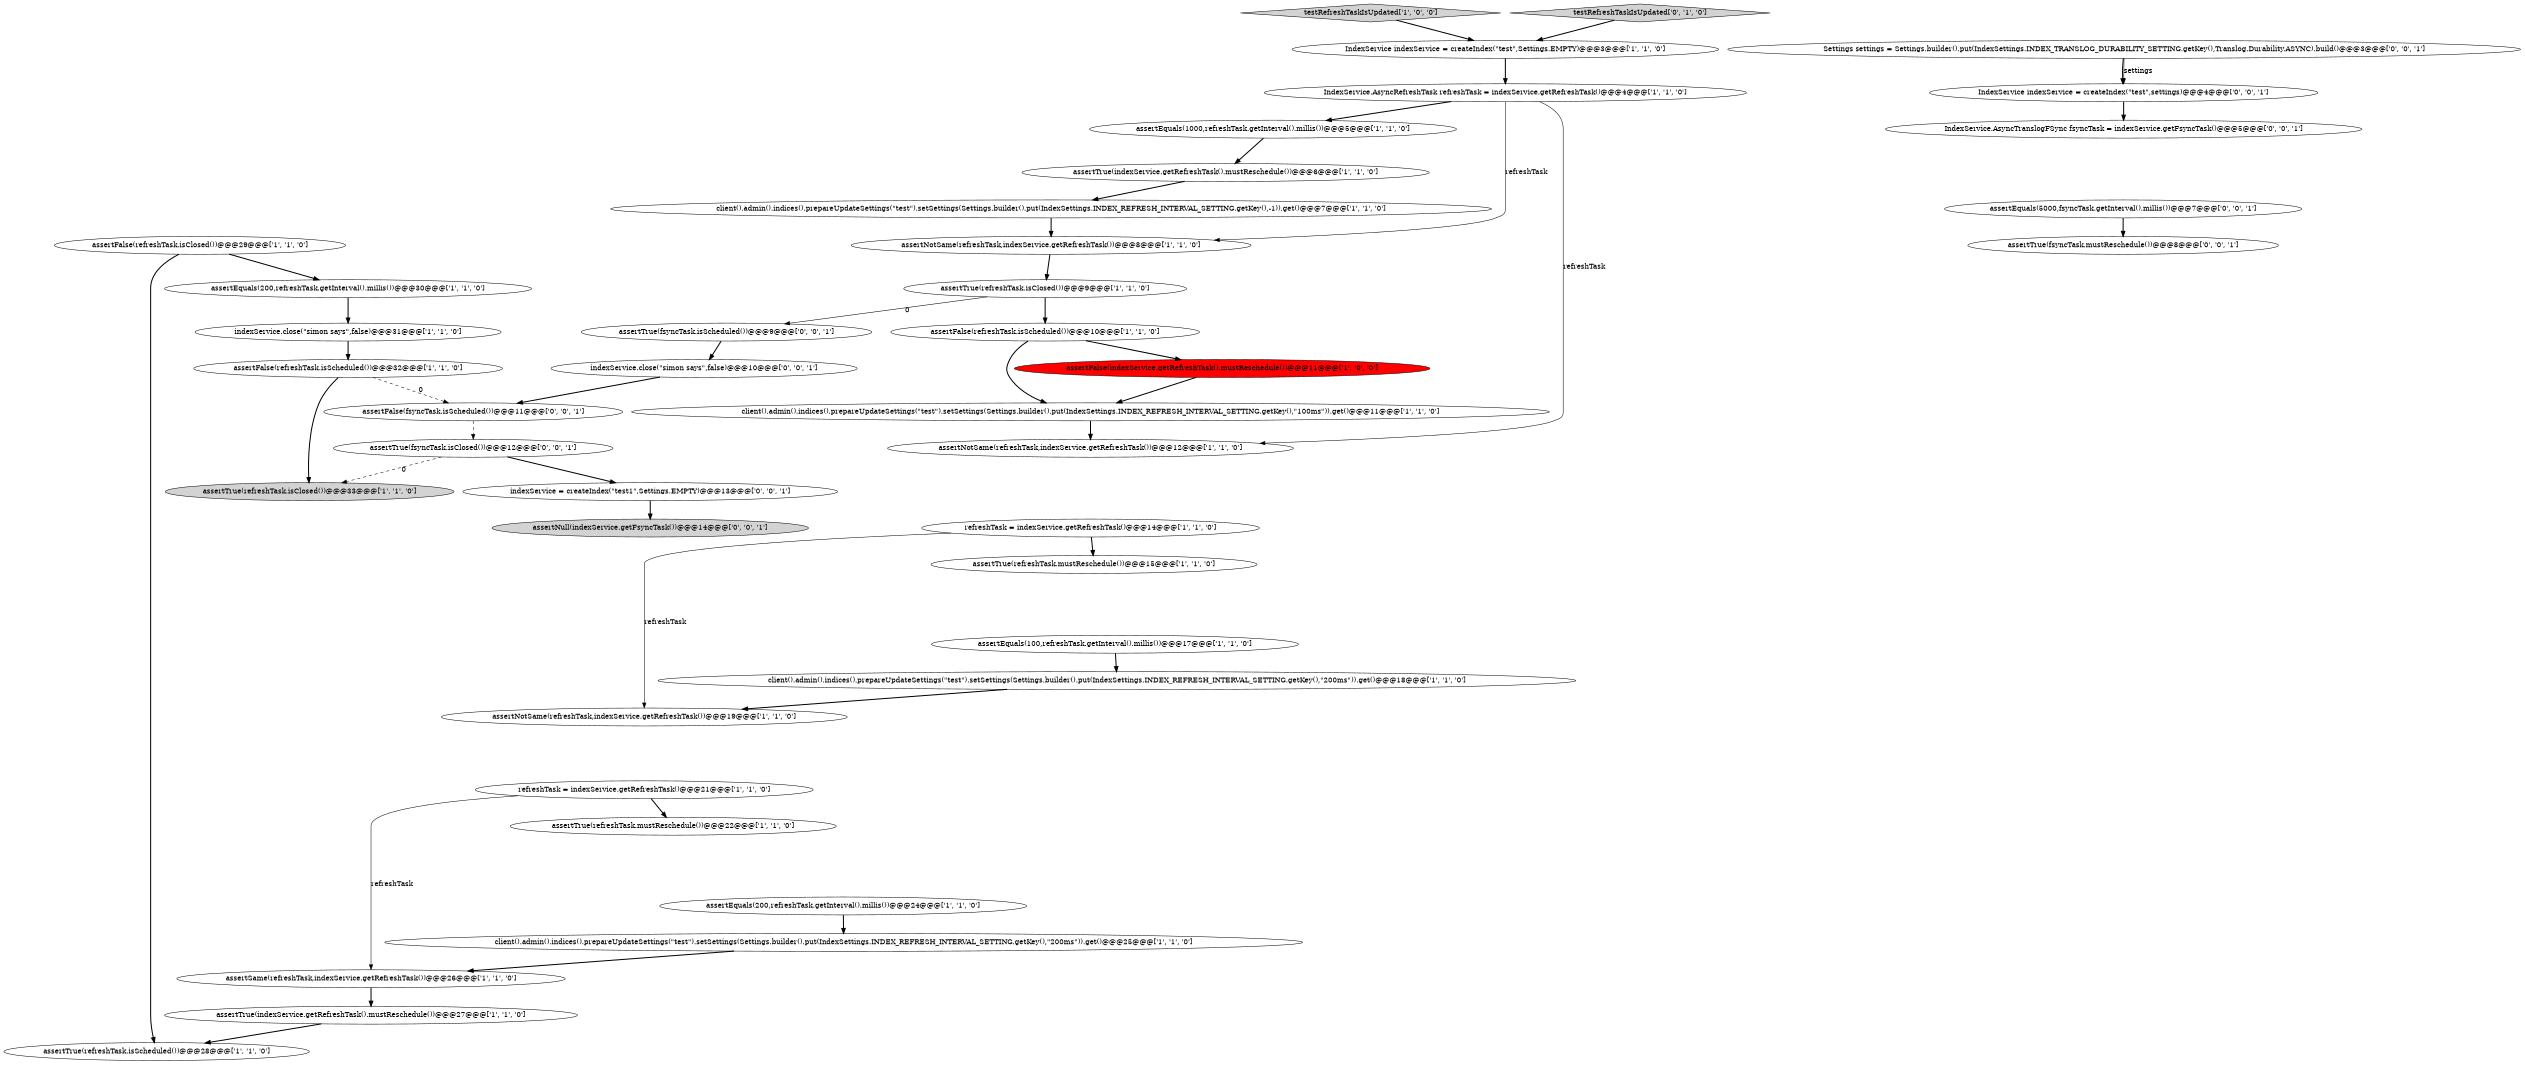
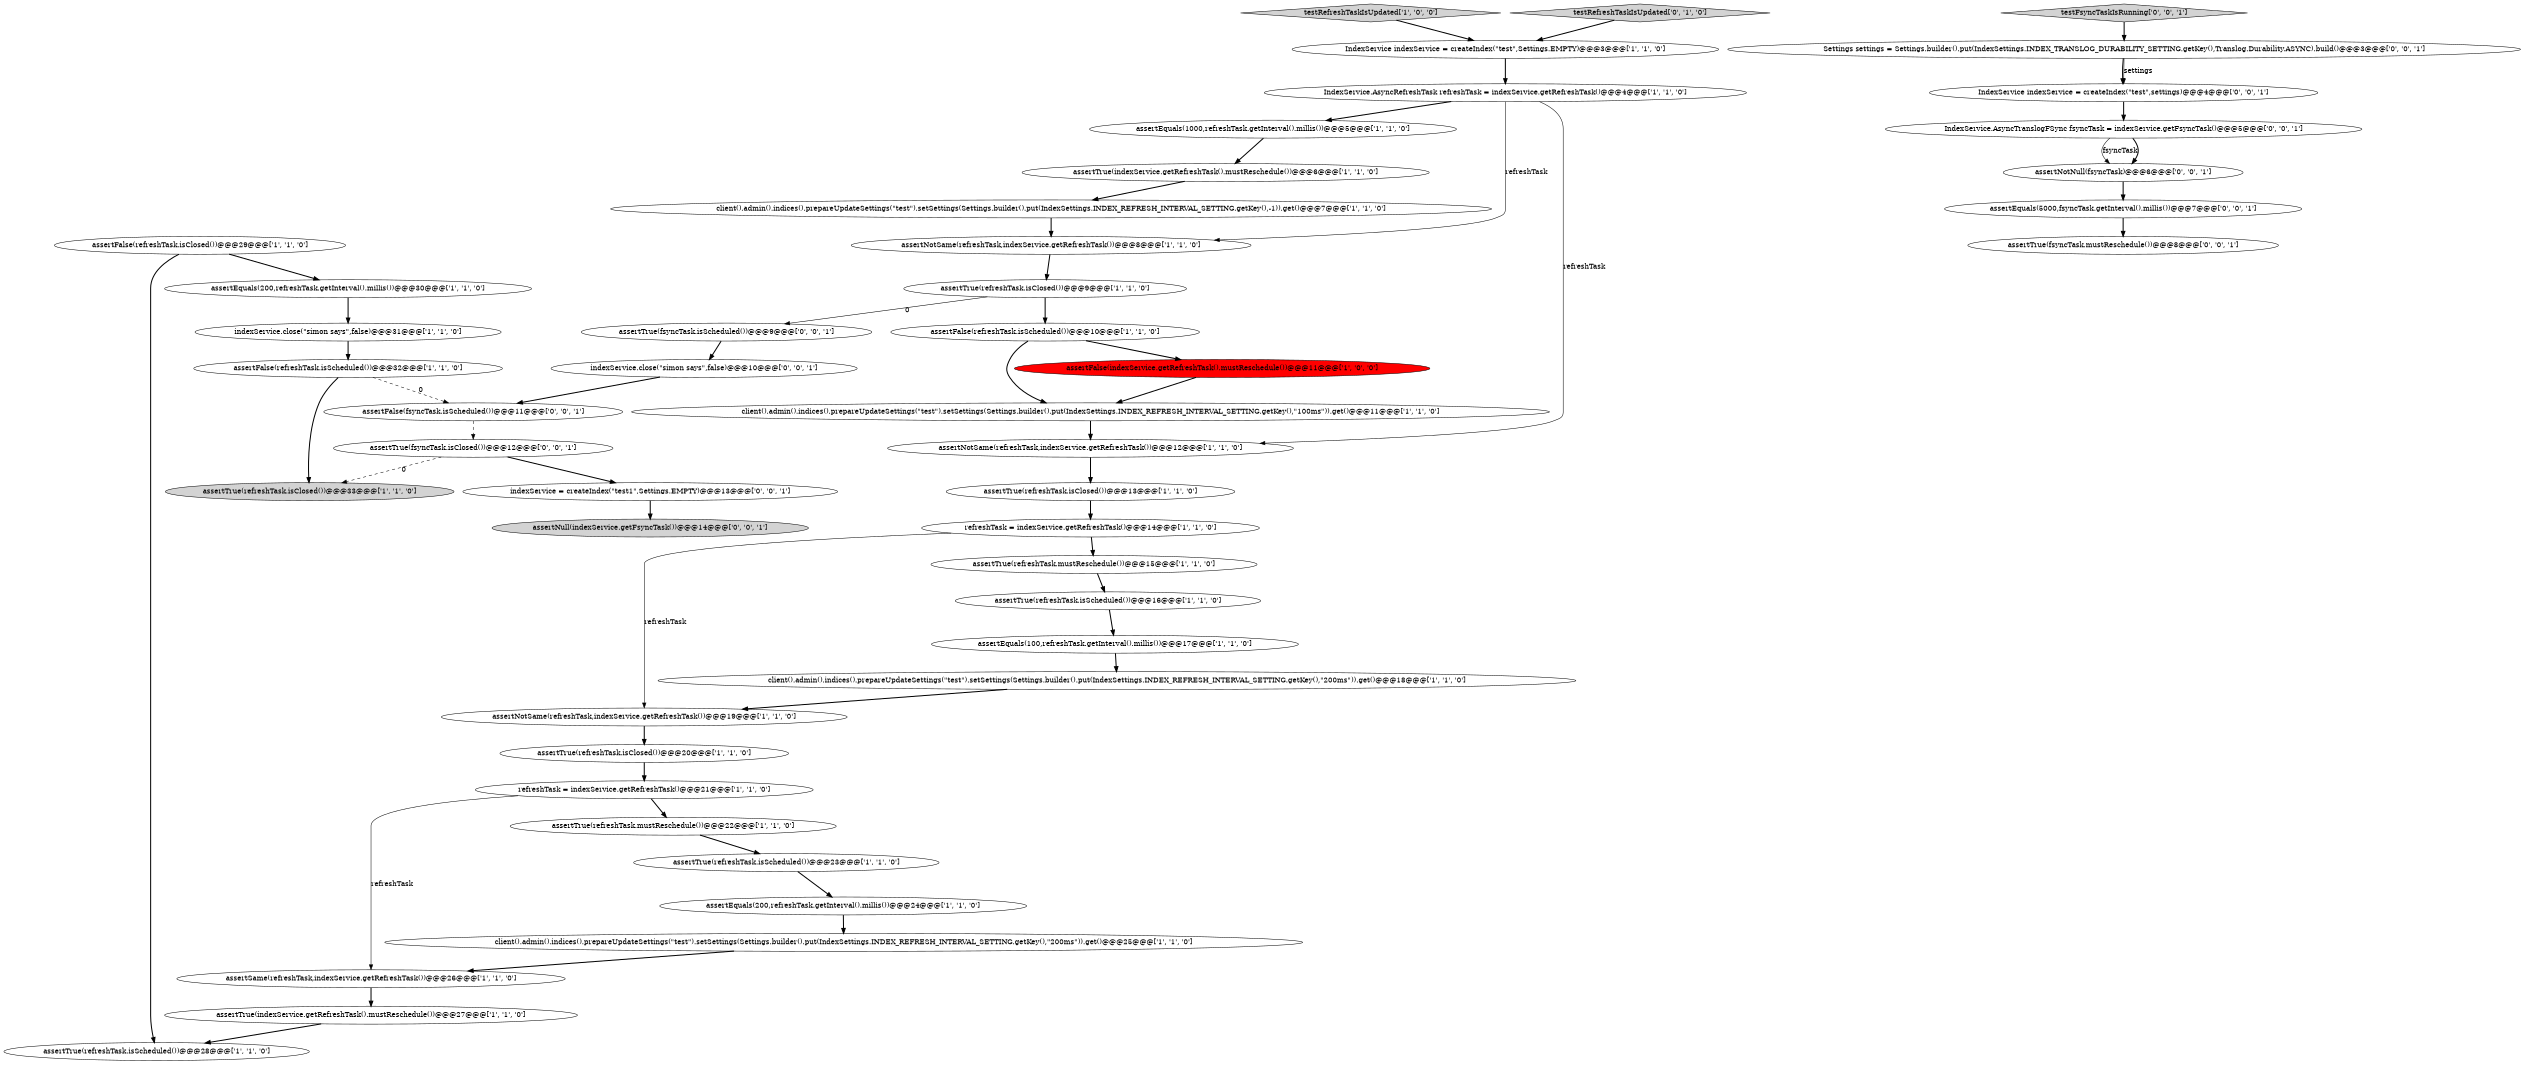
node "testFsyncTaskIsRunning['0', '0', '1']": added
node "assertNotNull(fsyncTask)@@@6@@@['0', '0', '1']": added
node "assertTrue(refreshTask.isClosed())@@@13@@@['1', '1', '0']": added
node "assertTrue(refreshTask.isScheduled())@@@16@@@['1', '1', '0']": added
node "assertTrue(refreshTask.isClosed())@@@20@@@['1', '1', '0']": added
node "assertTrue(refreshTask.isScheduled())@@@23@@@['1', '1', '0']": added
